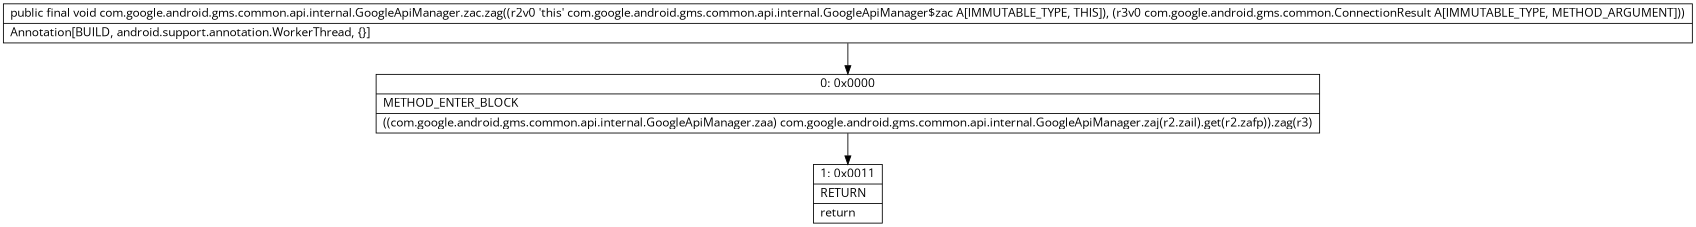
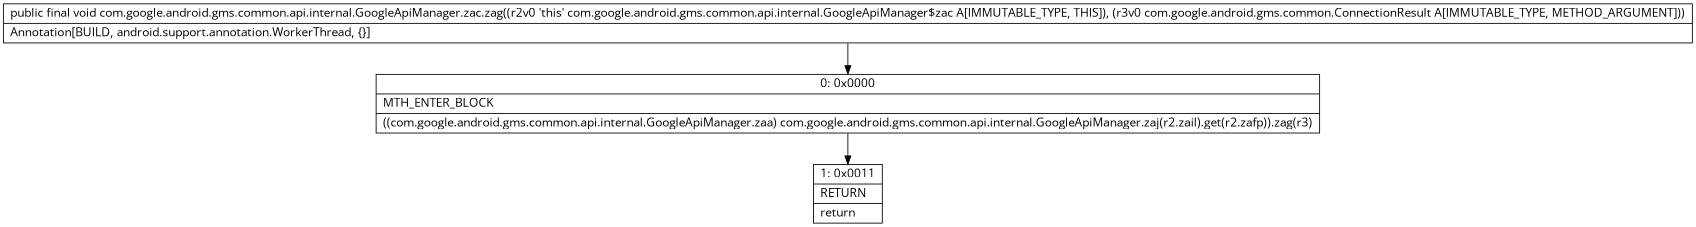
node "0: 0x0000": text "METHOD_ENTER_BLOCK" -> "MTH_ENTER_BLOCK"
